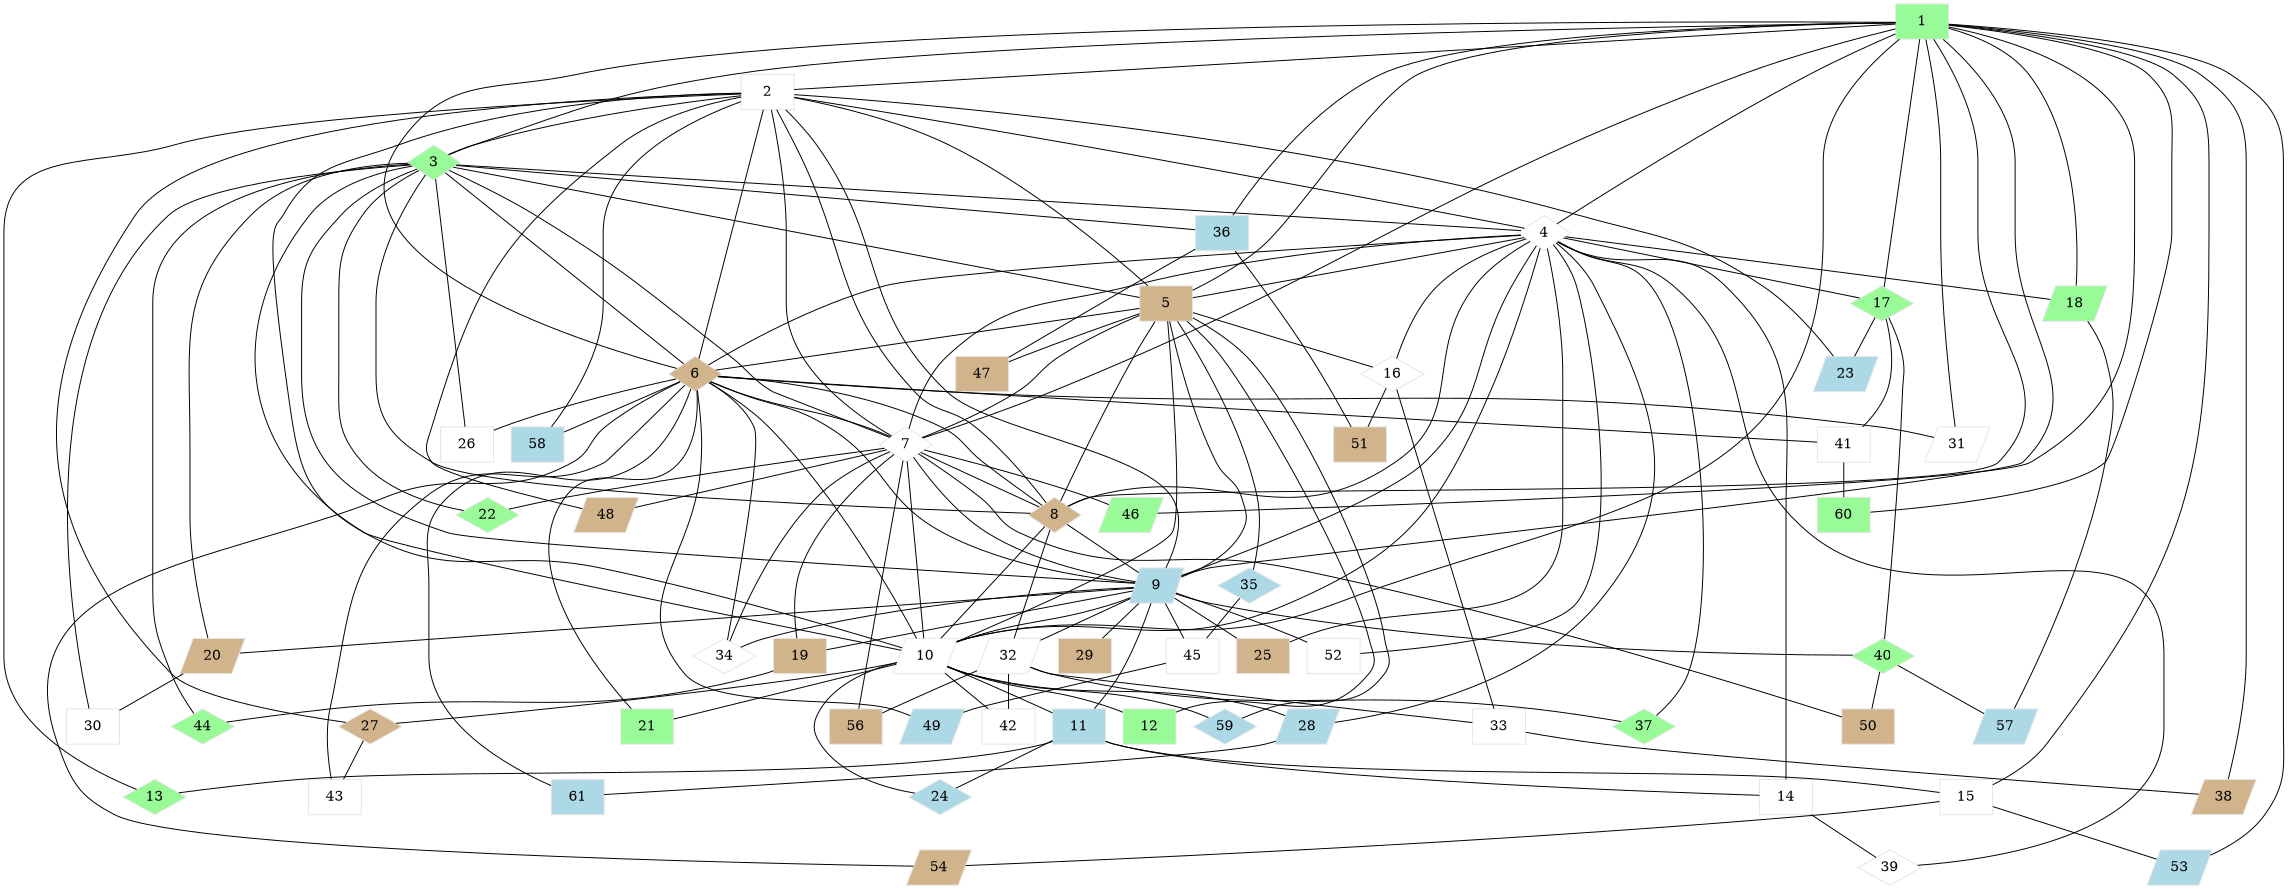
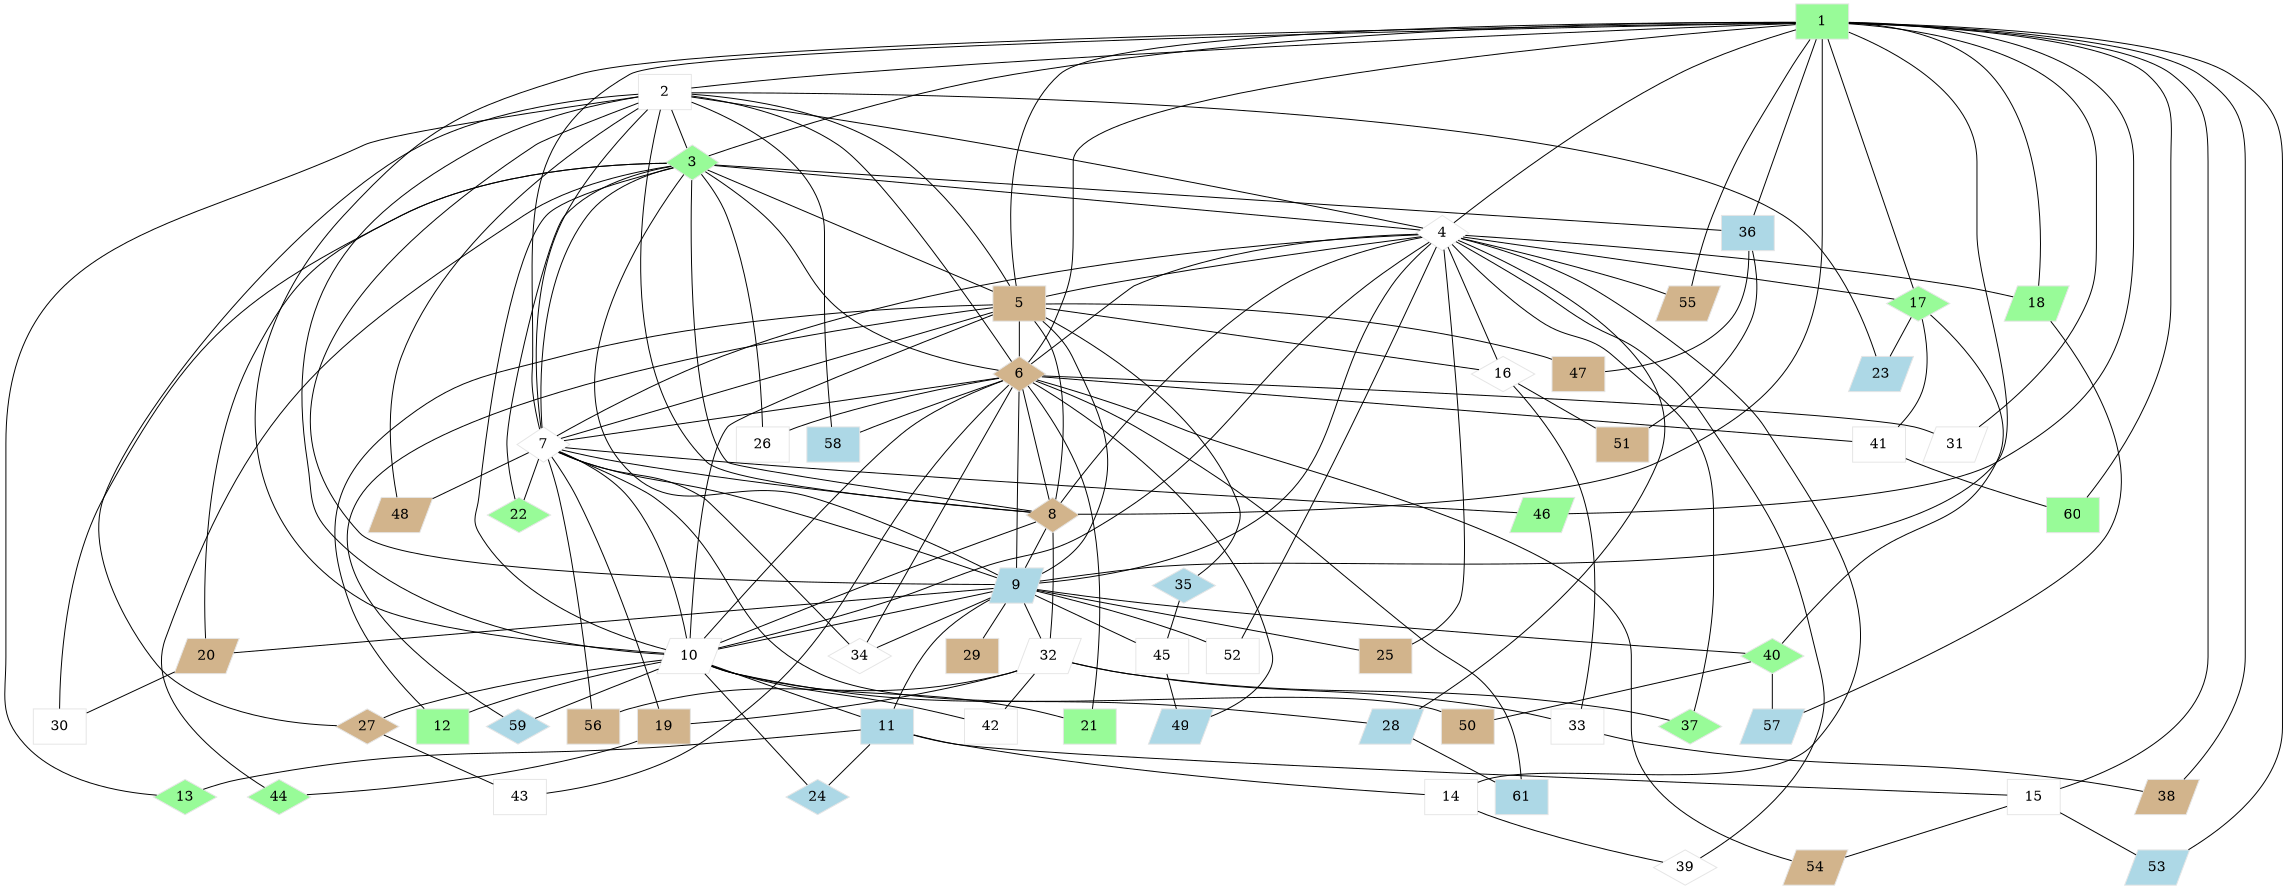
node "55": added
edge "9" -- "19": now "32" -- "19"
